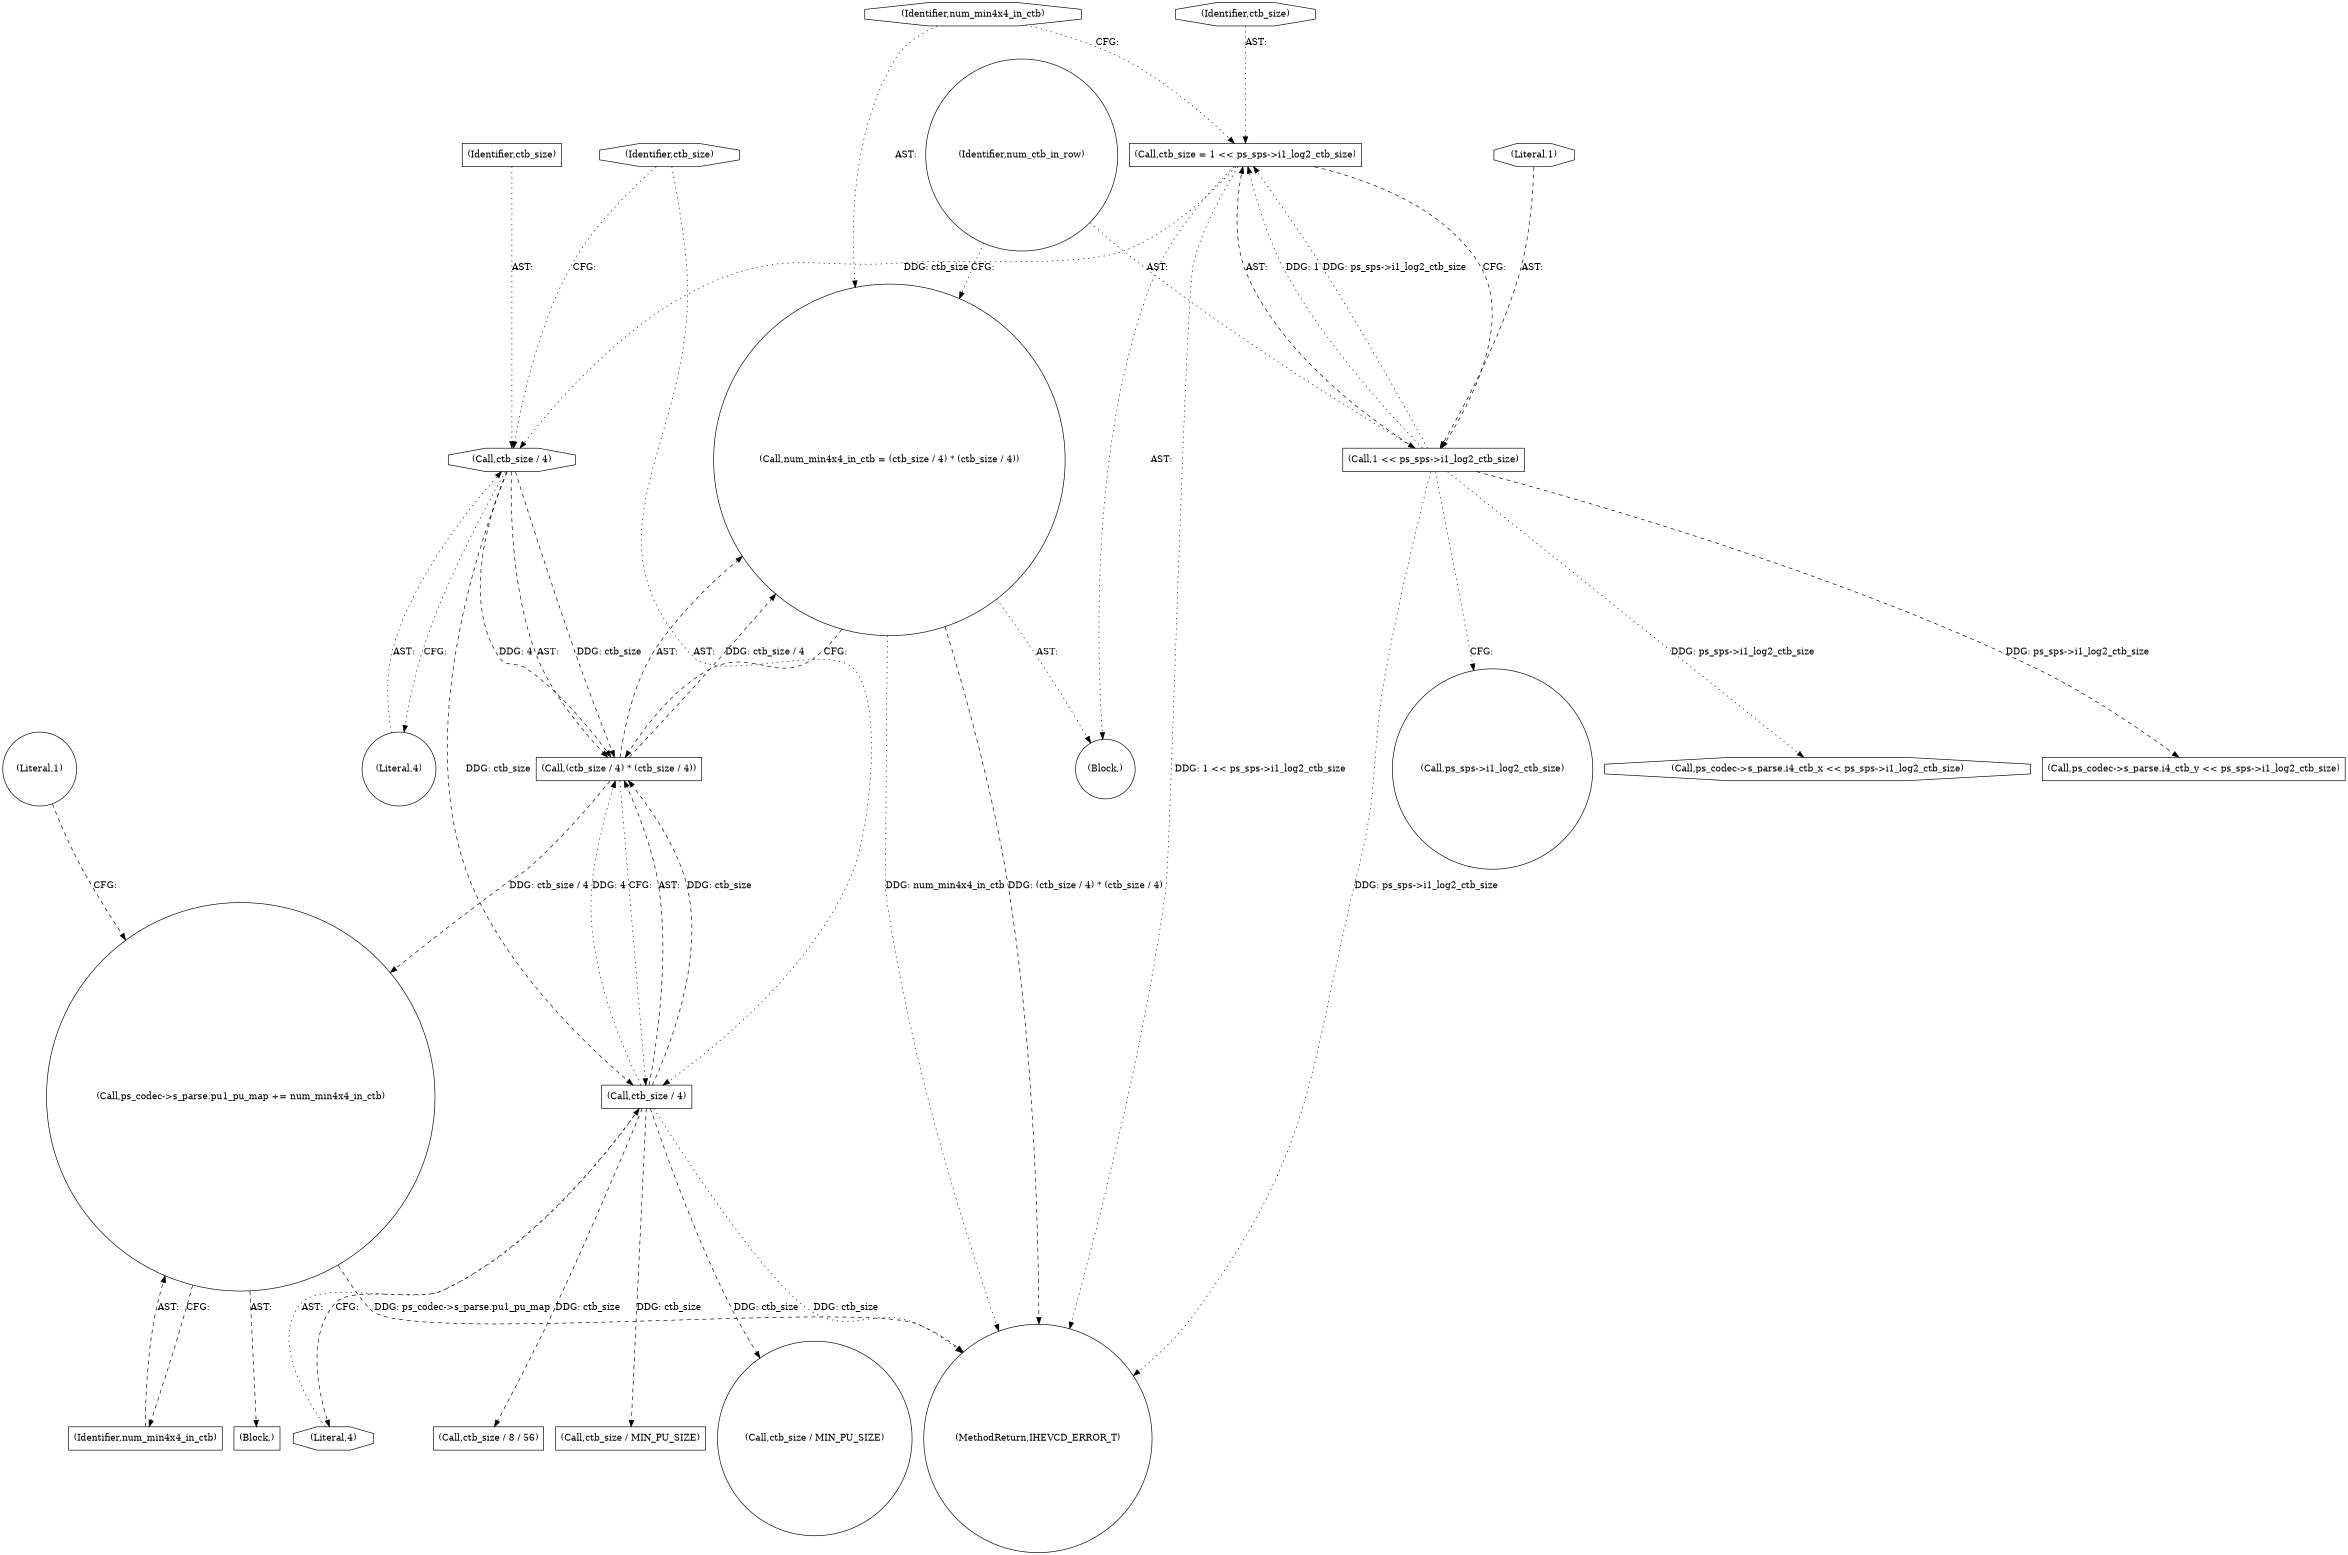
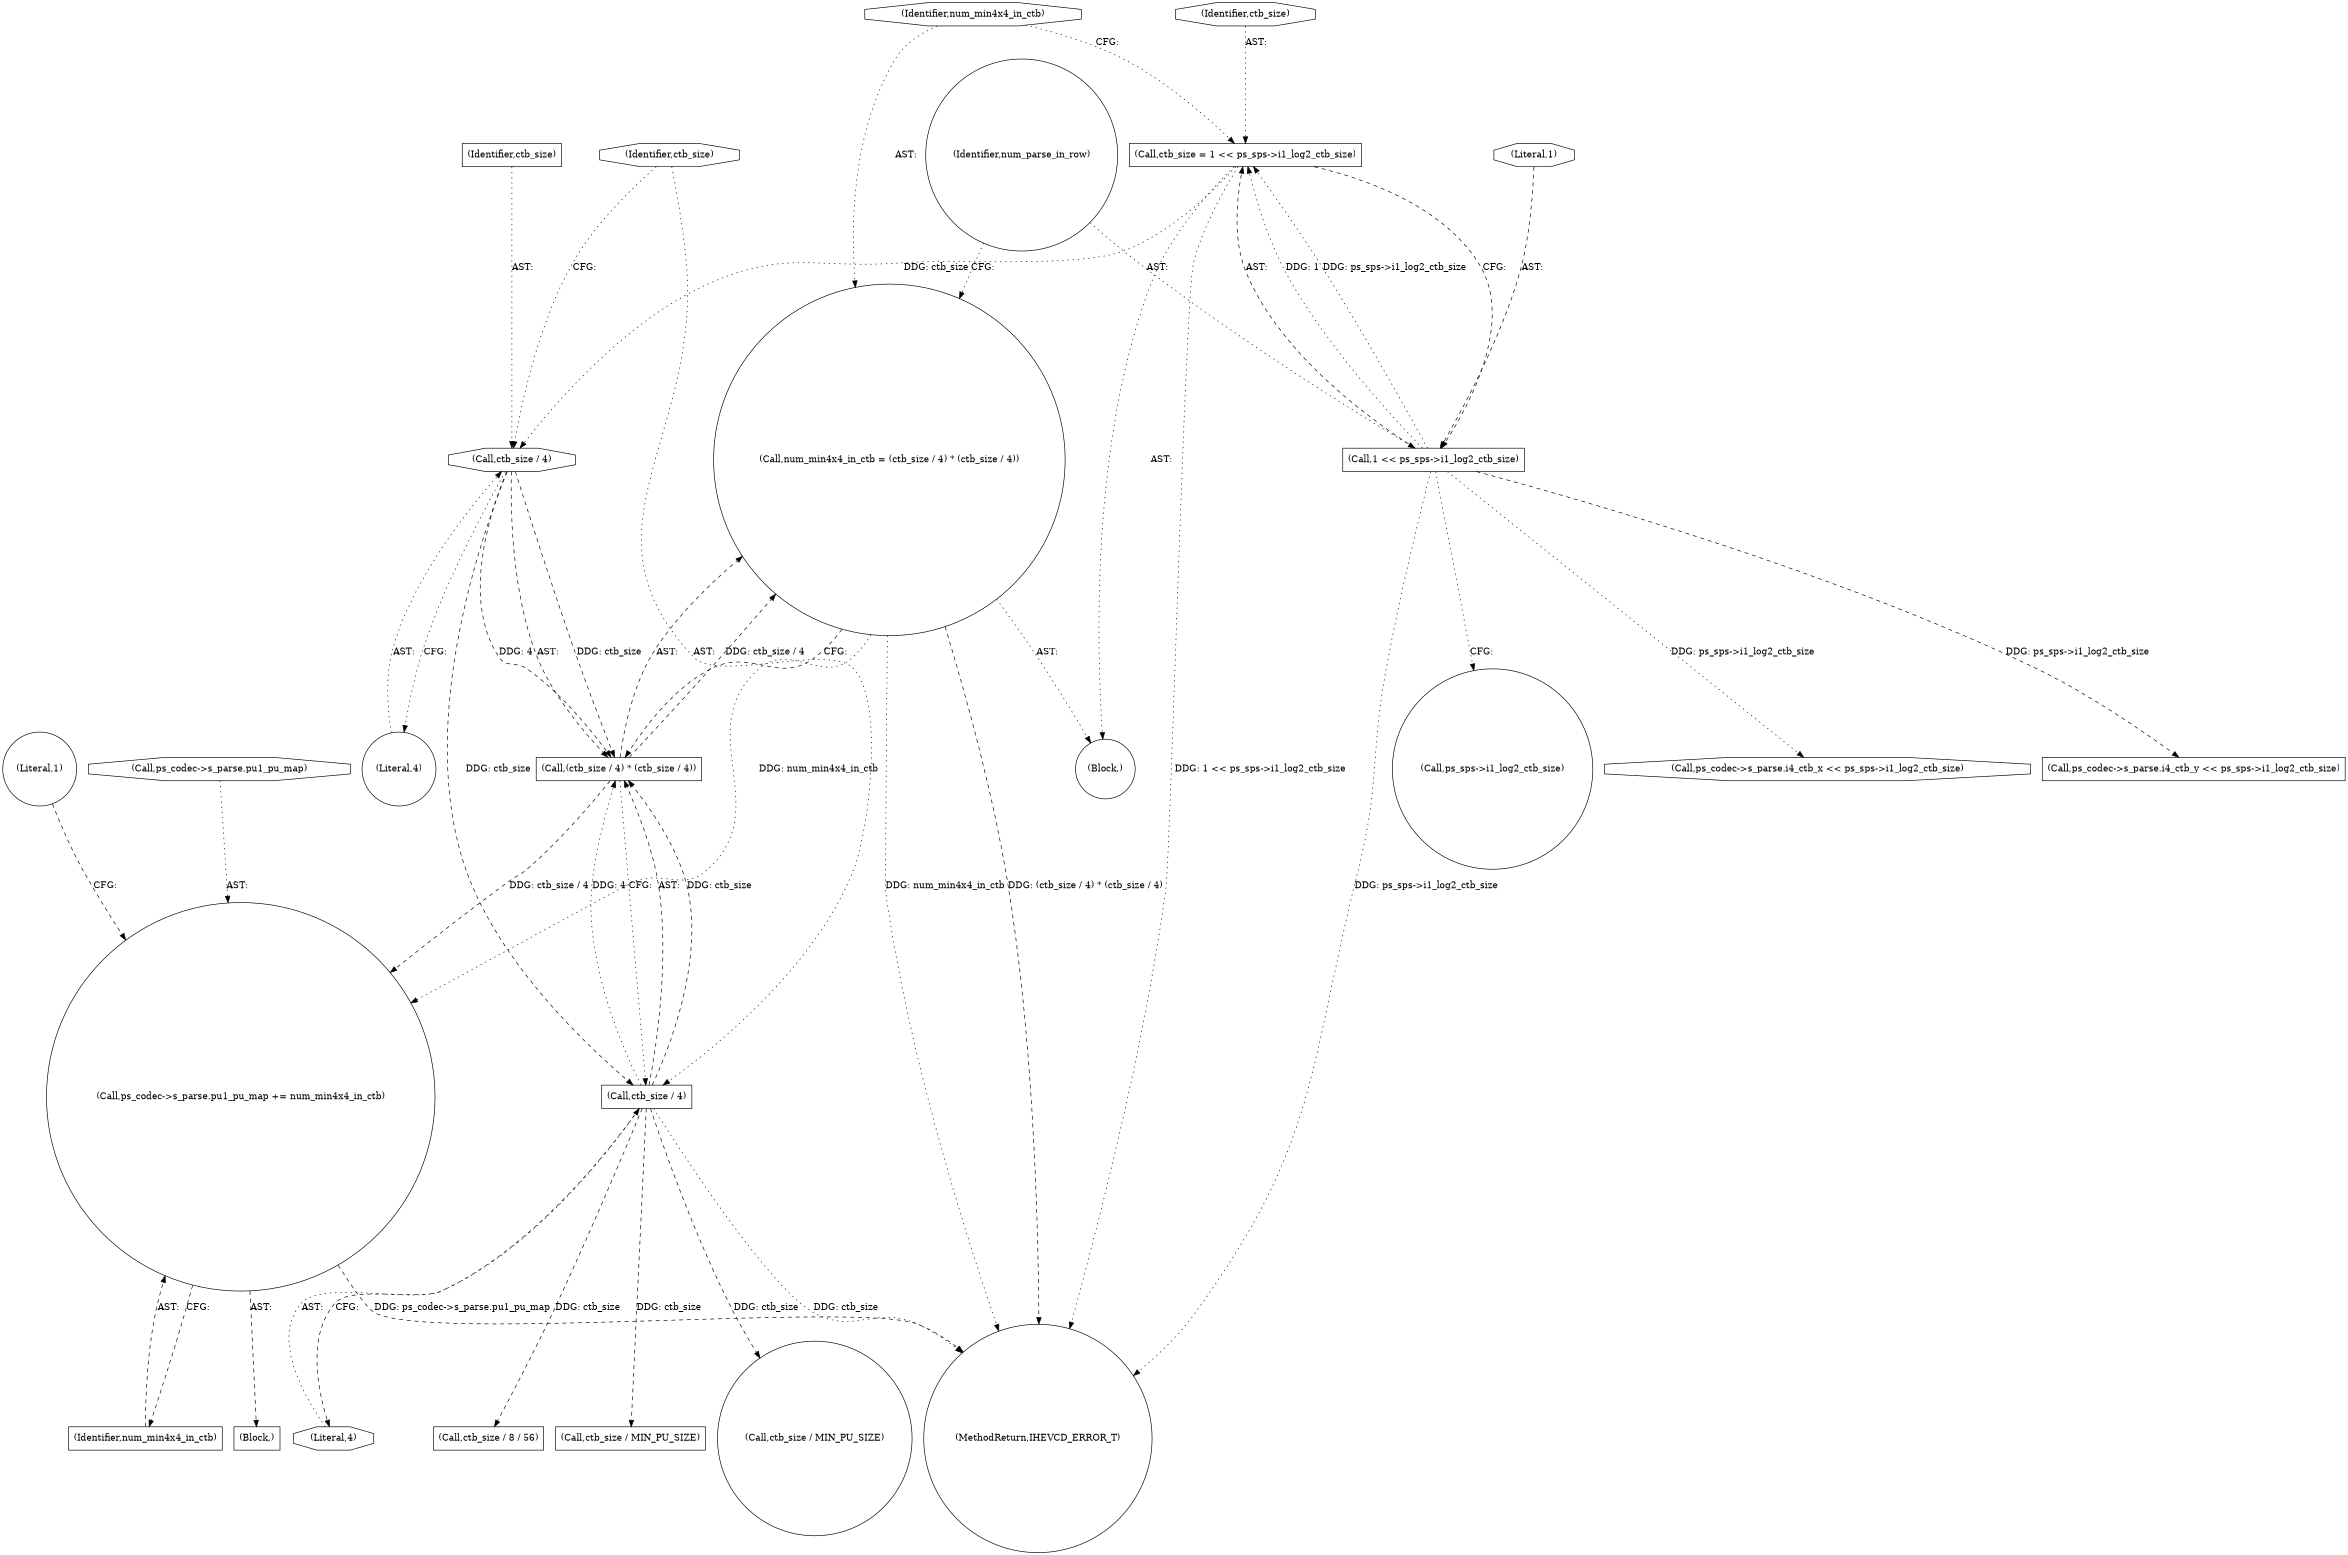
node "(Identifier,num_ctb_in_row)": label "(Identifier,num_ctb_in_row)" -> "(Identifier,num_parse_in_row)"
node "(Call,ps_codec->s_parse.pu1_pu_map)": added
edge "(Call,num_min4x4_in_ctb = (ctb_size / 4) * (ctb_size / 4))" -> "(Call,ps_codec->s_parse.pu1_pu_map += num_min4x4_in_ctb)": added, label "DDG: num_min4x4_in_ctb"
